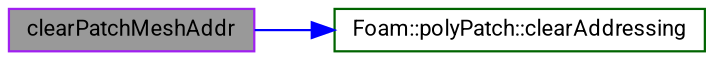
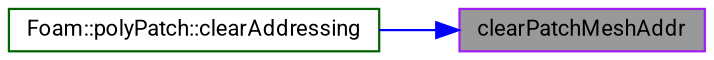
edge "clearPatchMeshAddr" -> "Foam::polyPatch::clearAddressing": reversed
